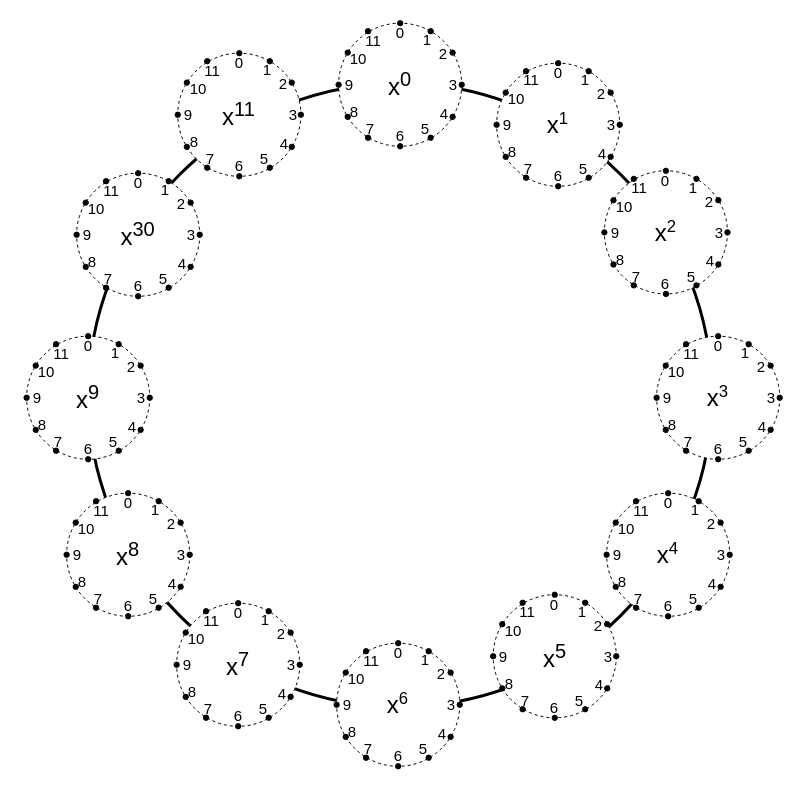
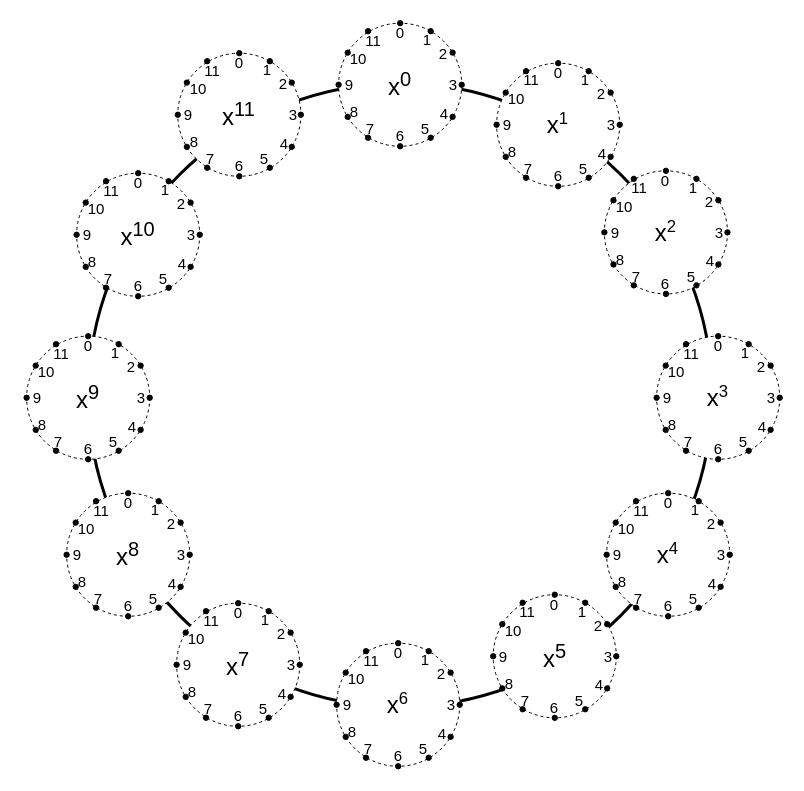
node "x30": label "x30" -> "x10"
